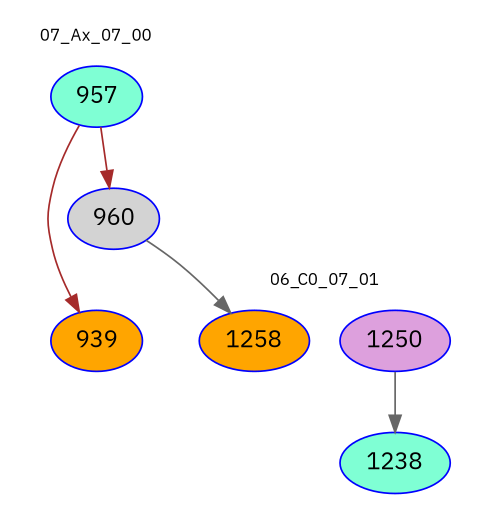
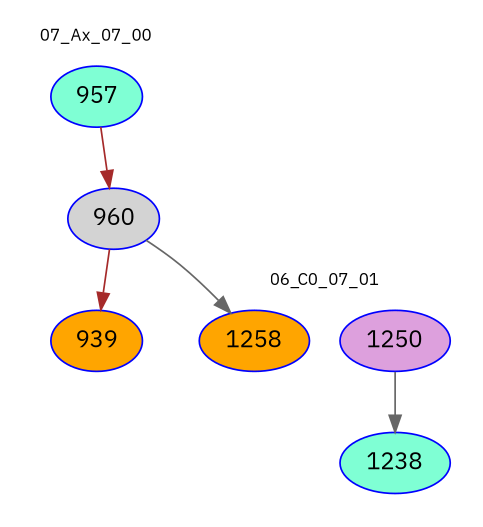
edge "957" -> "939": now "960" -> "939"
